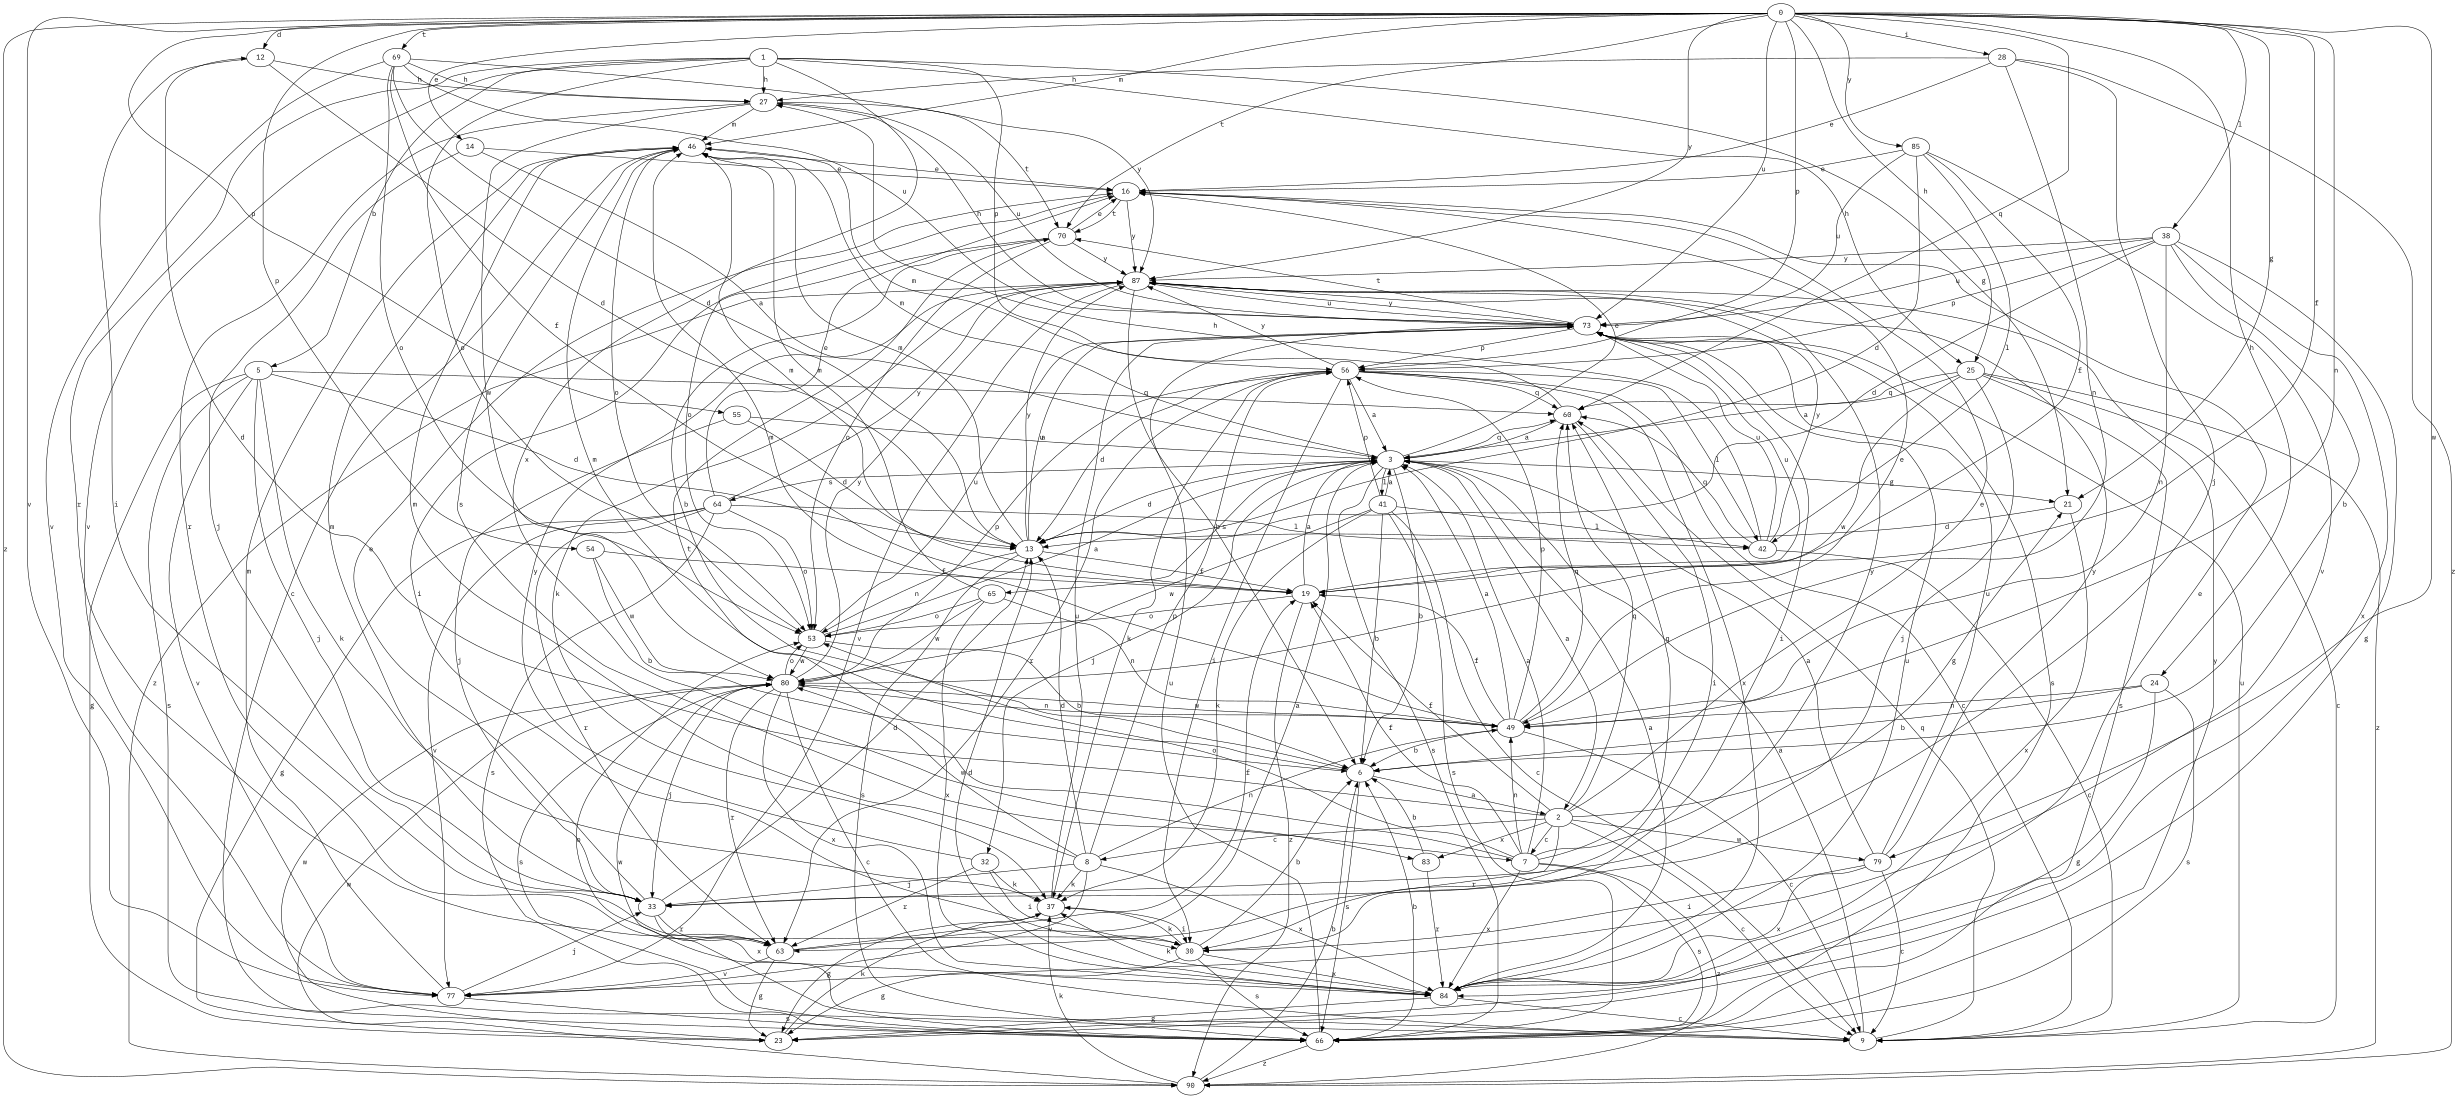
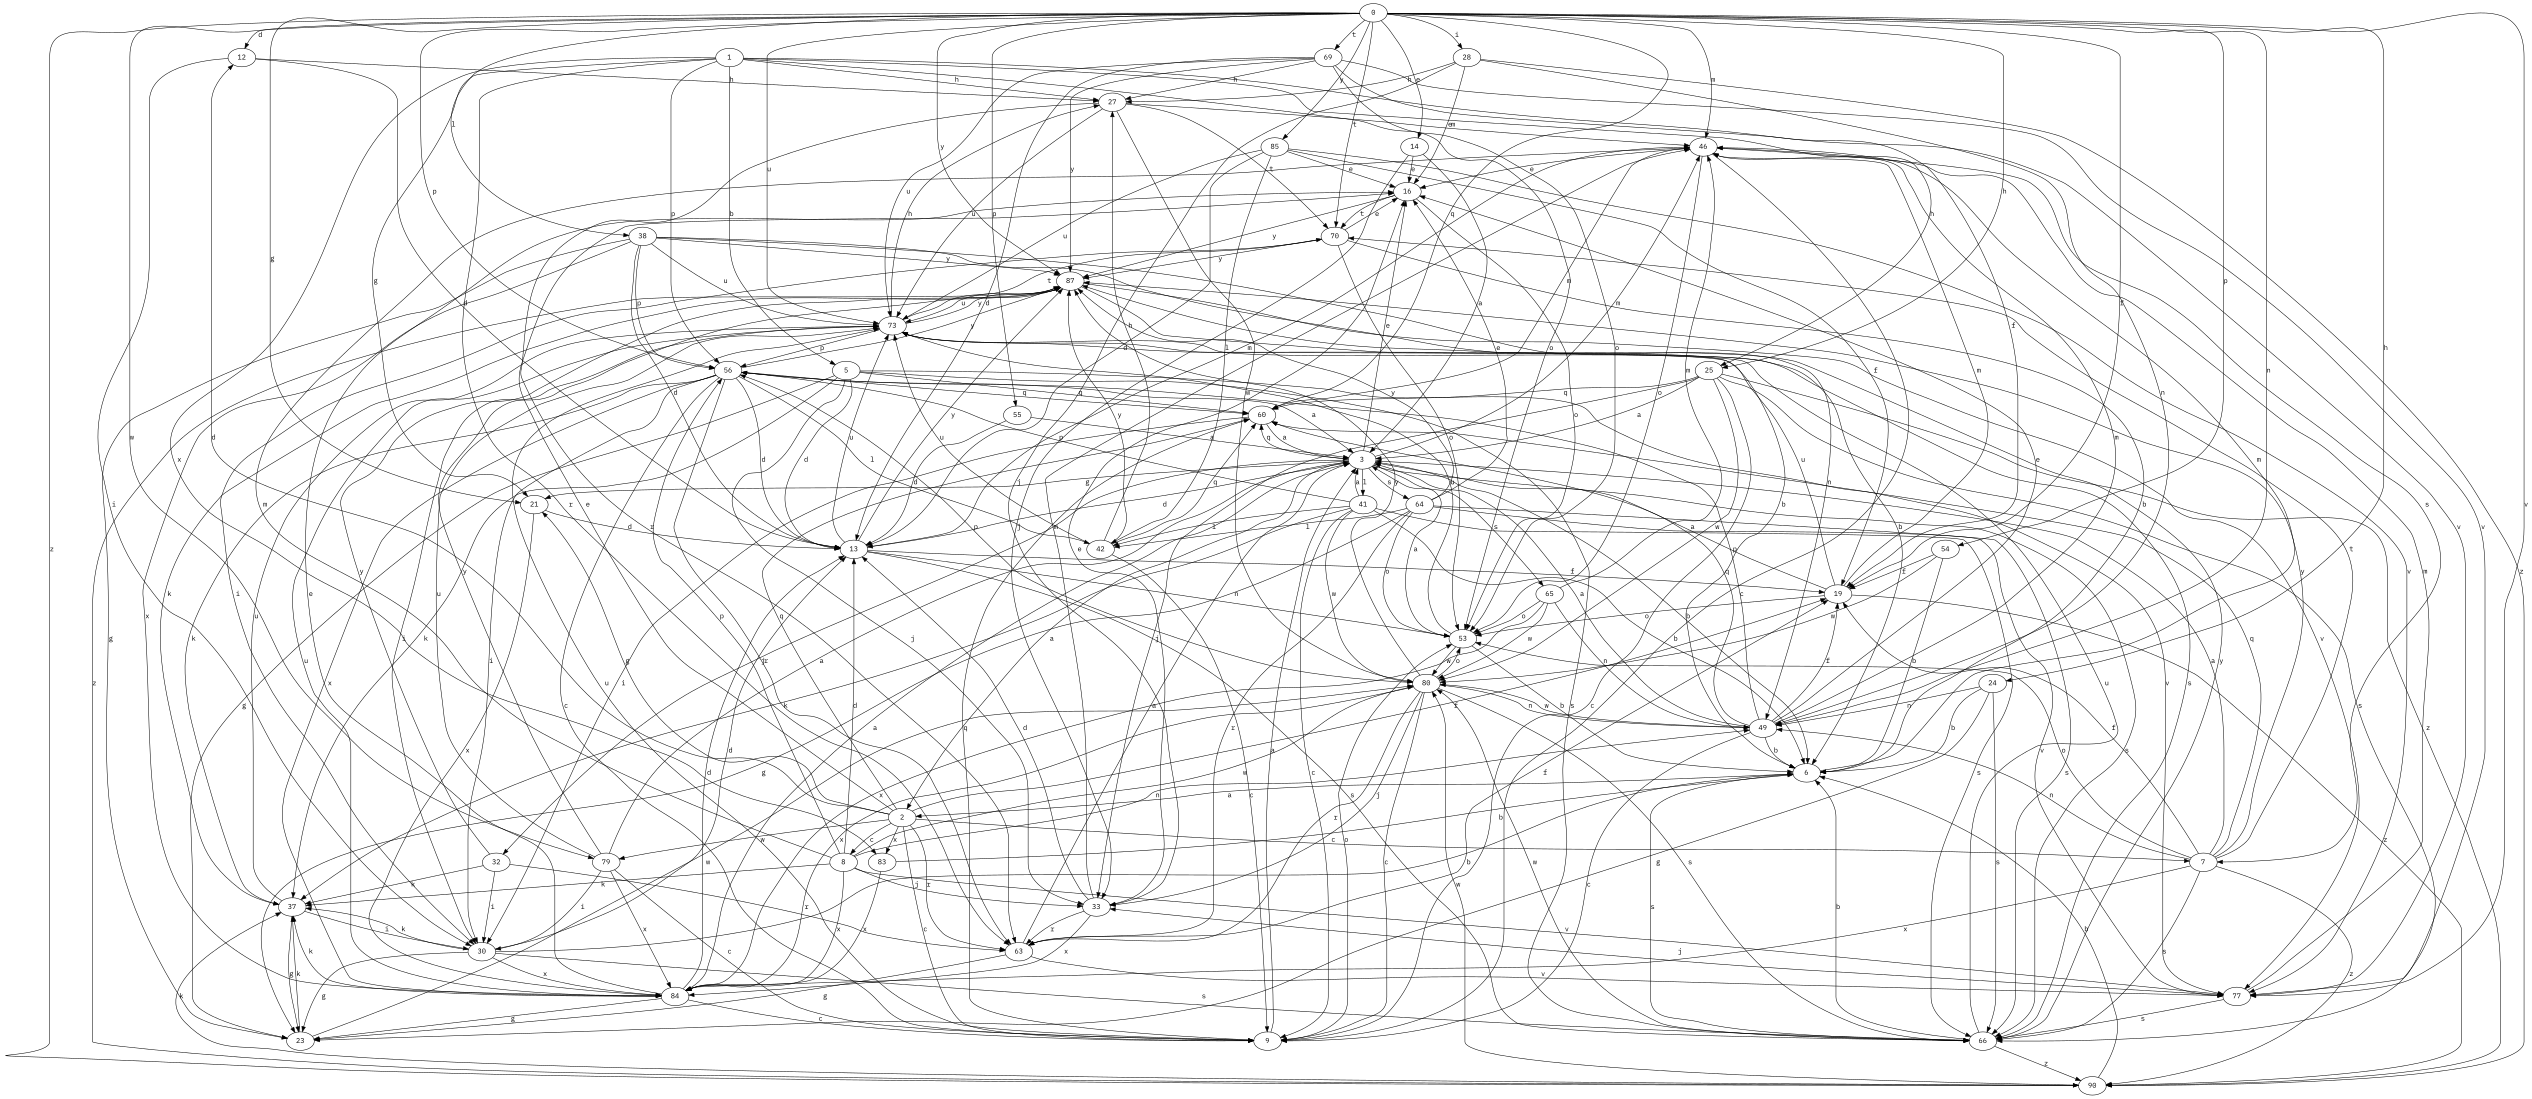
edge "55" -> "33": removed, label "j"
edge "30" -> "13": added, label "d"
edge "83" -> "84": label "r" -> "x"
